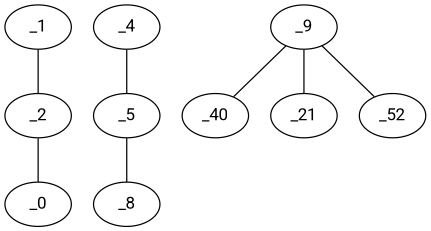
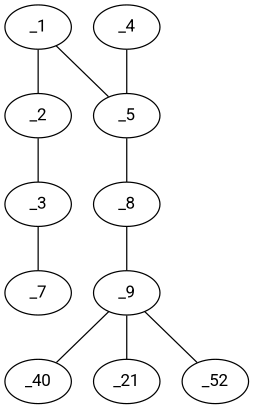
edge "_1" -- "_5": added
node "_0": label "_0" -> "_3"
edge "_8" -- "_9": added
node "_7": added
